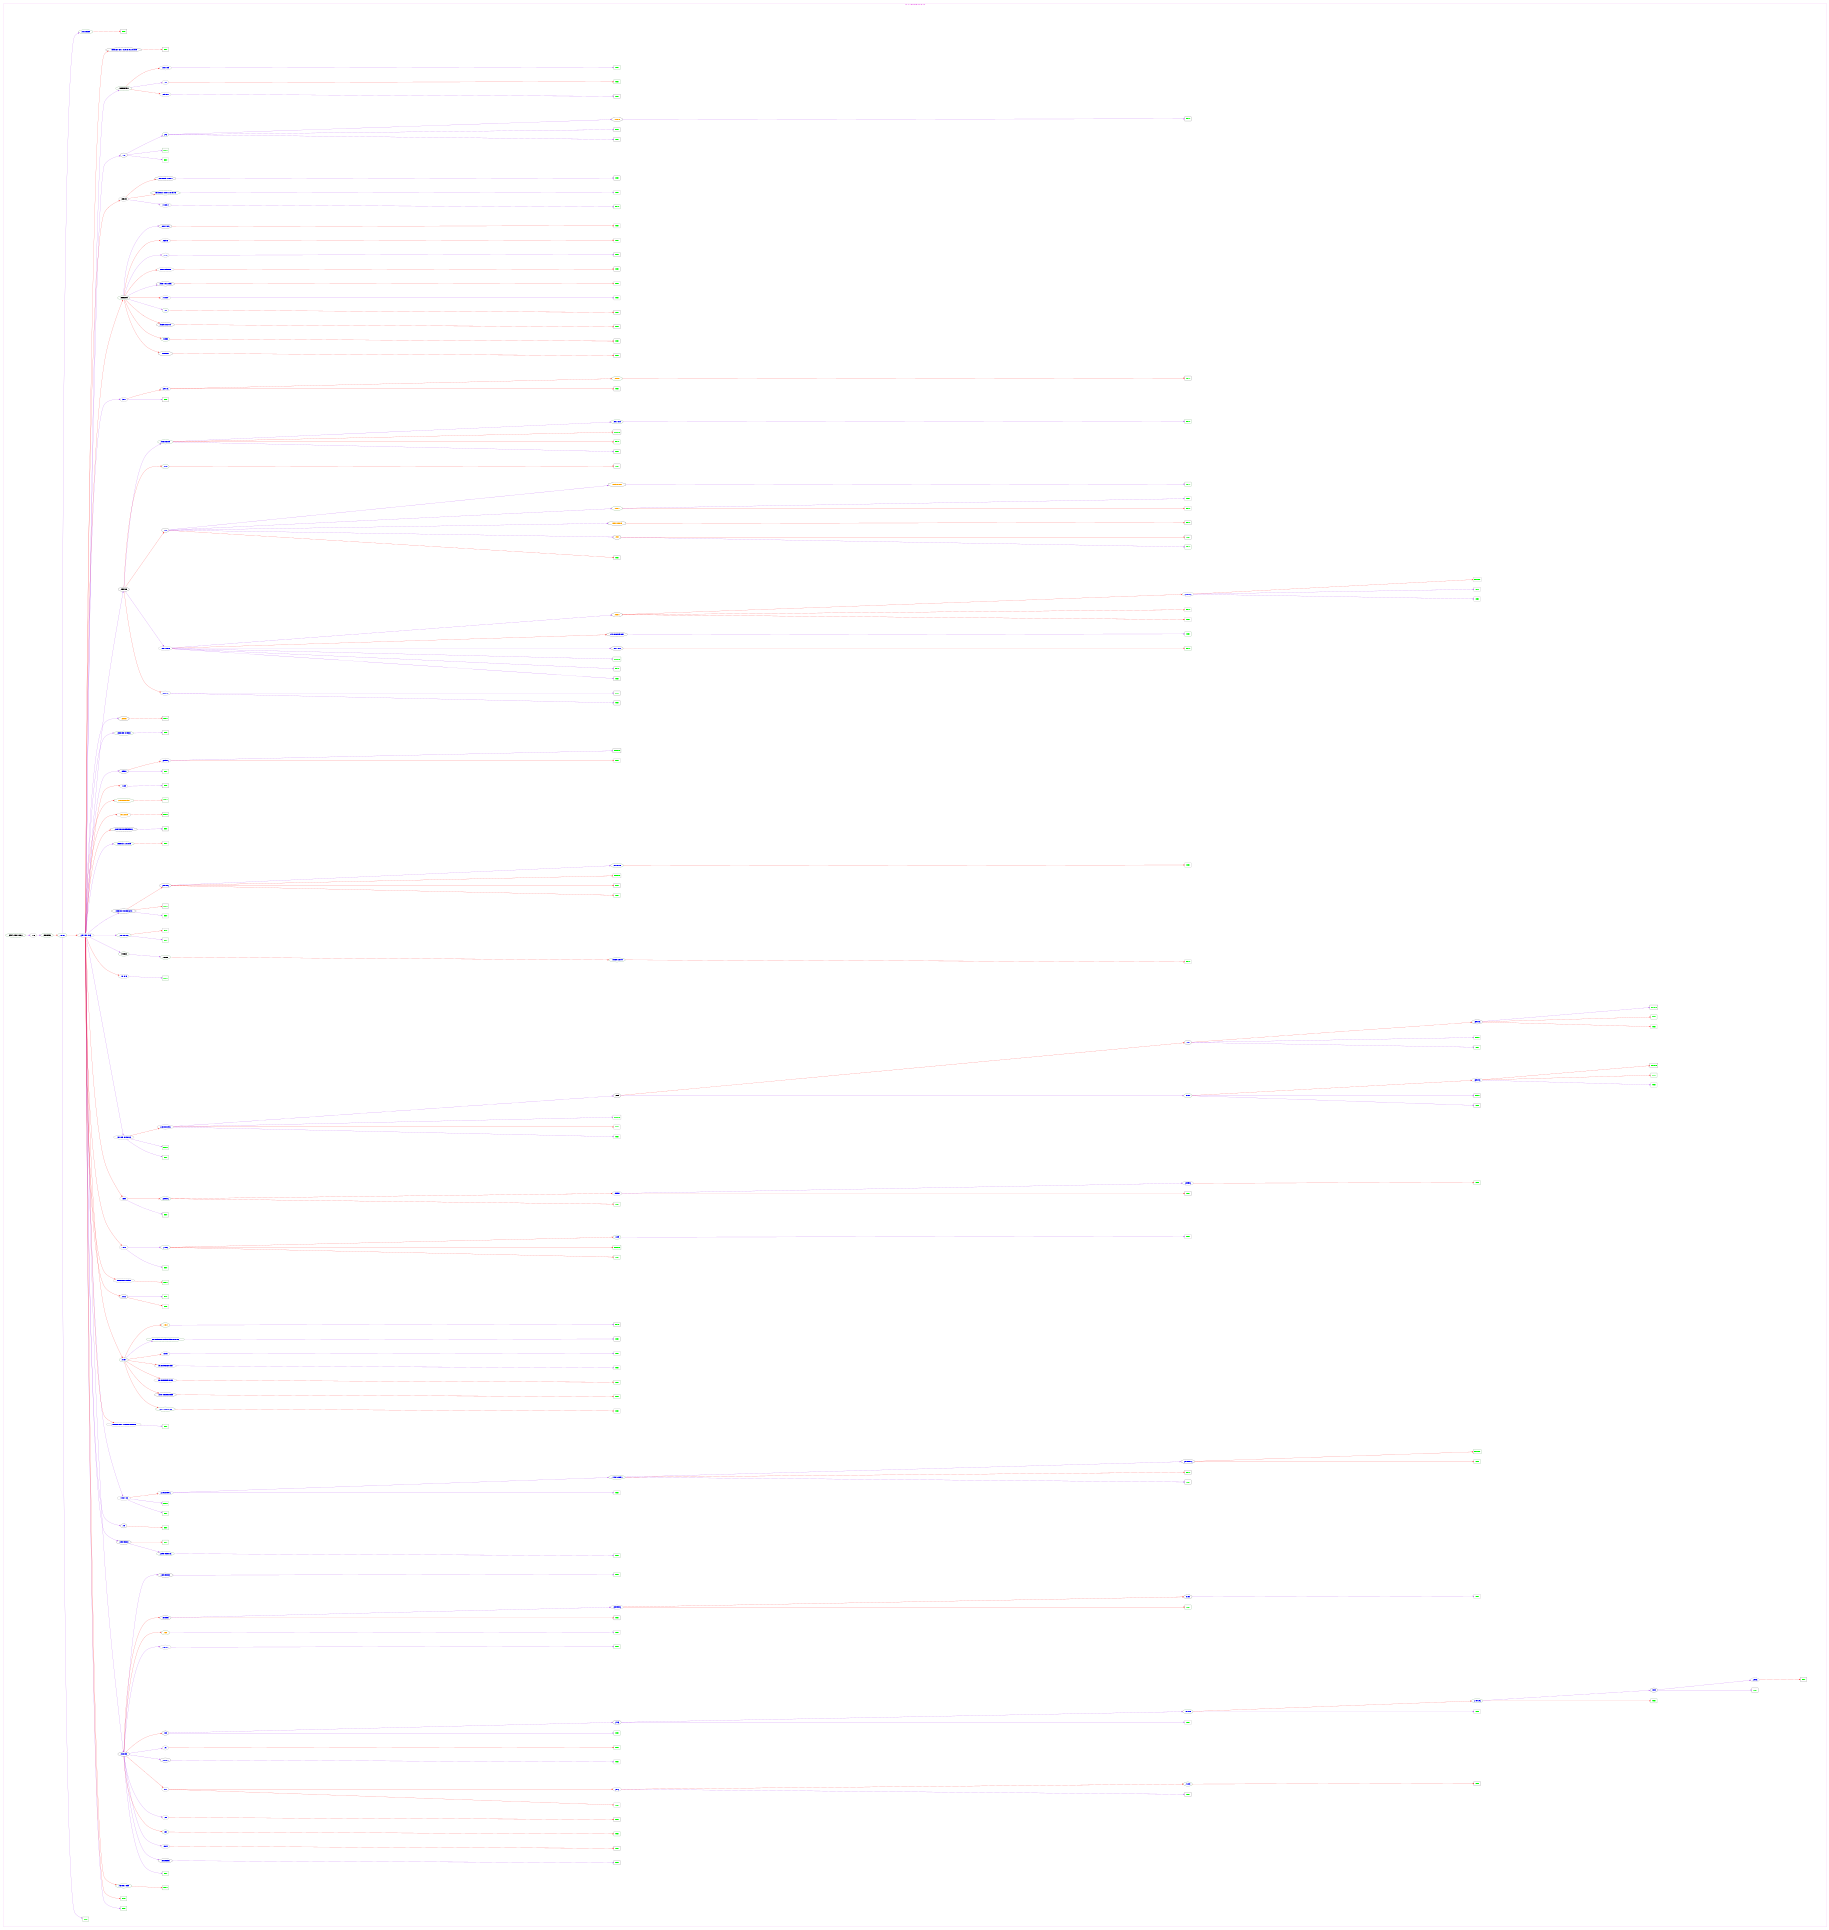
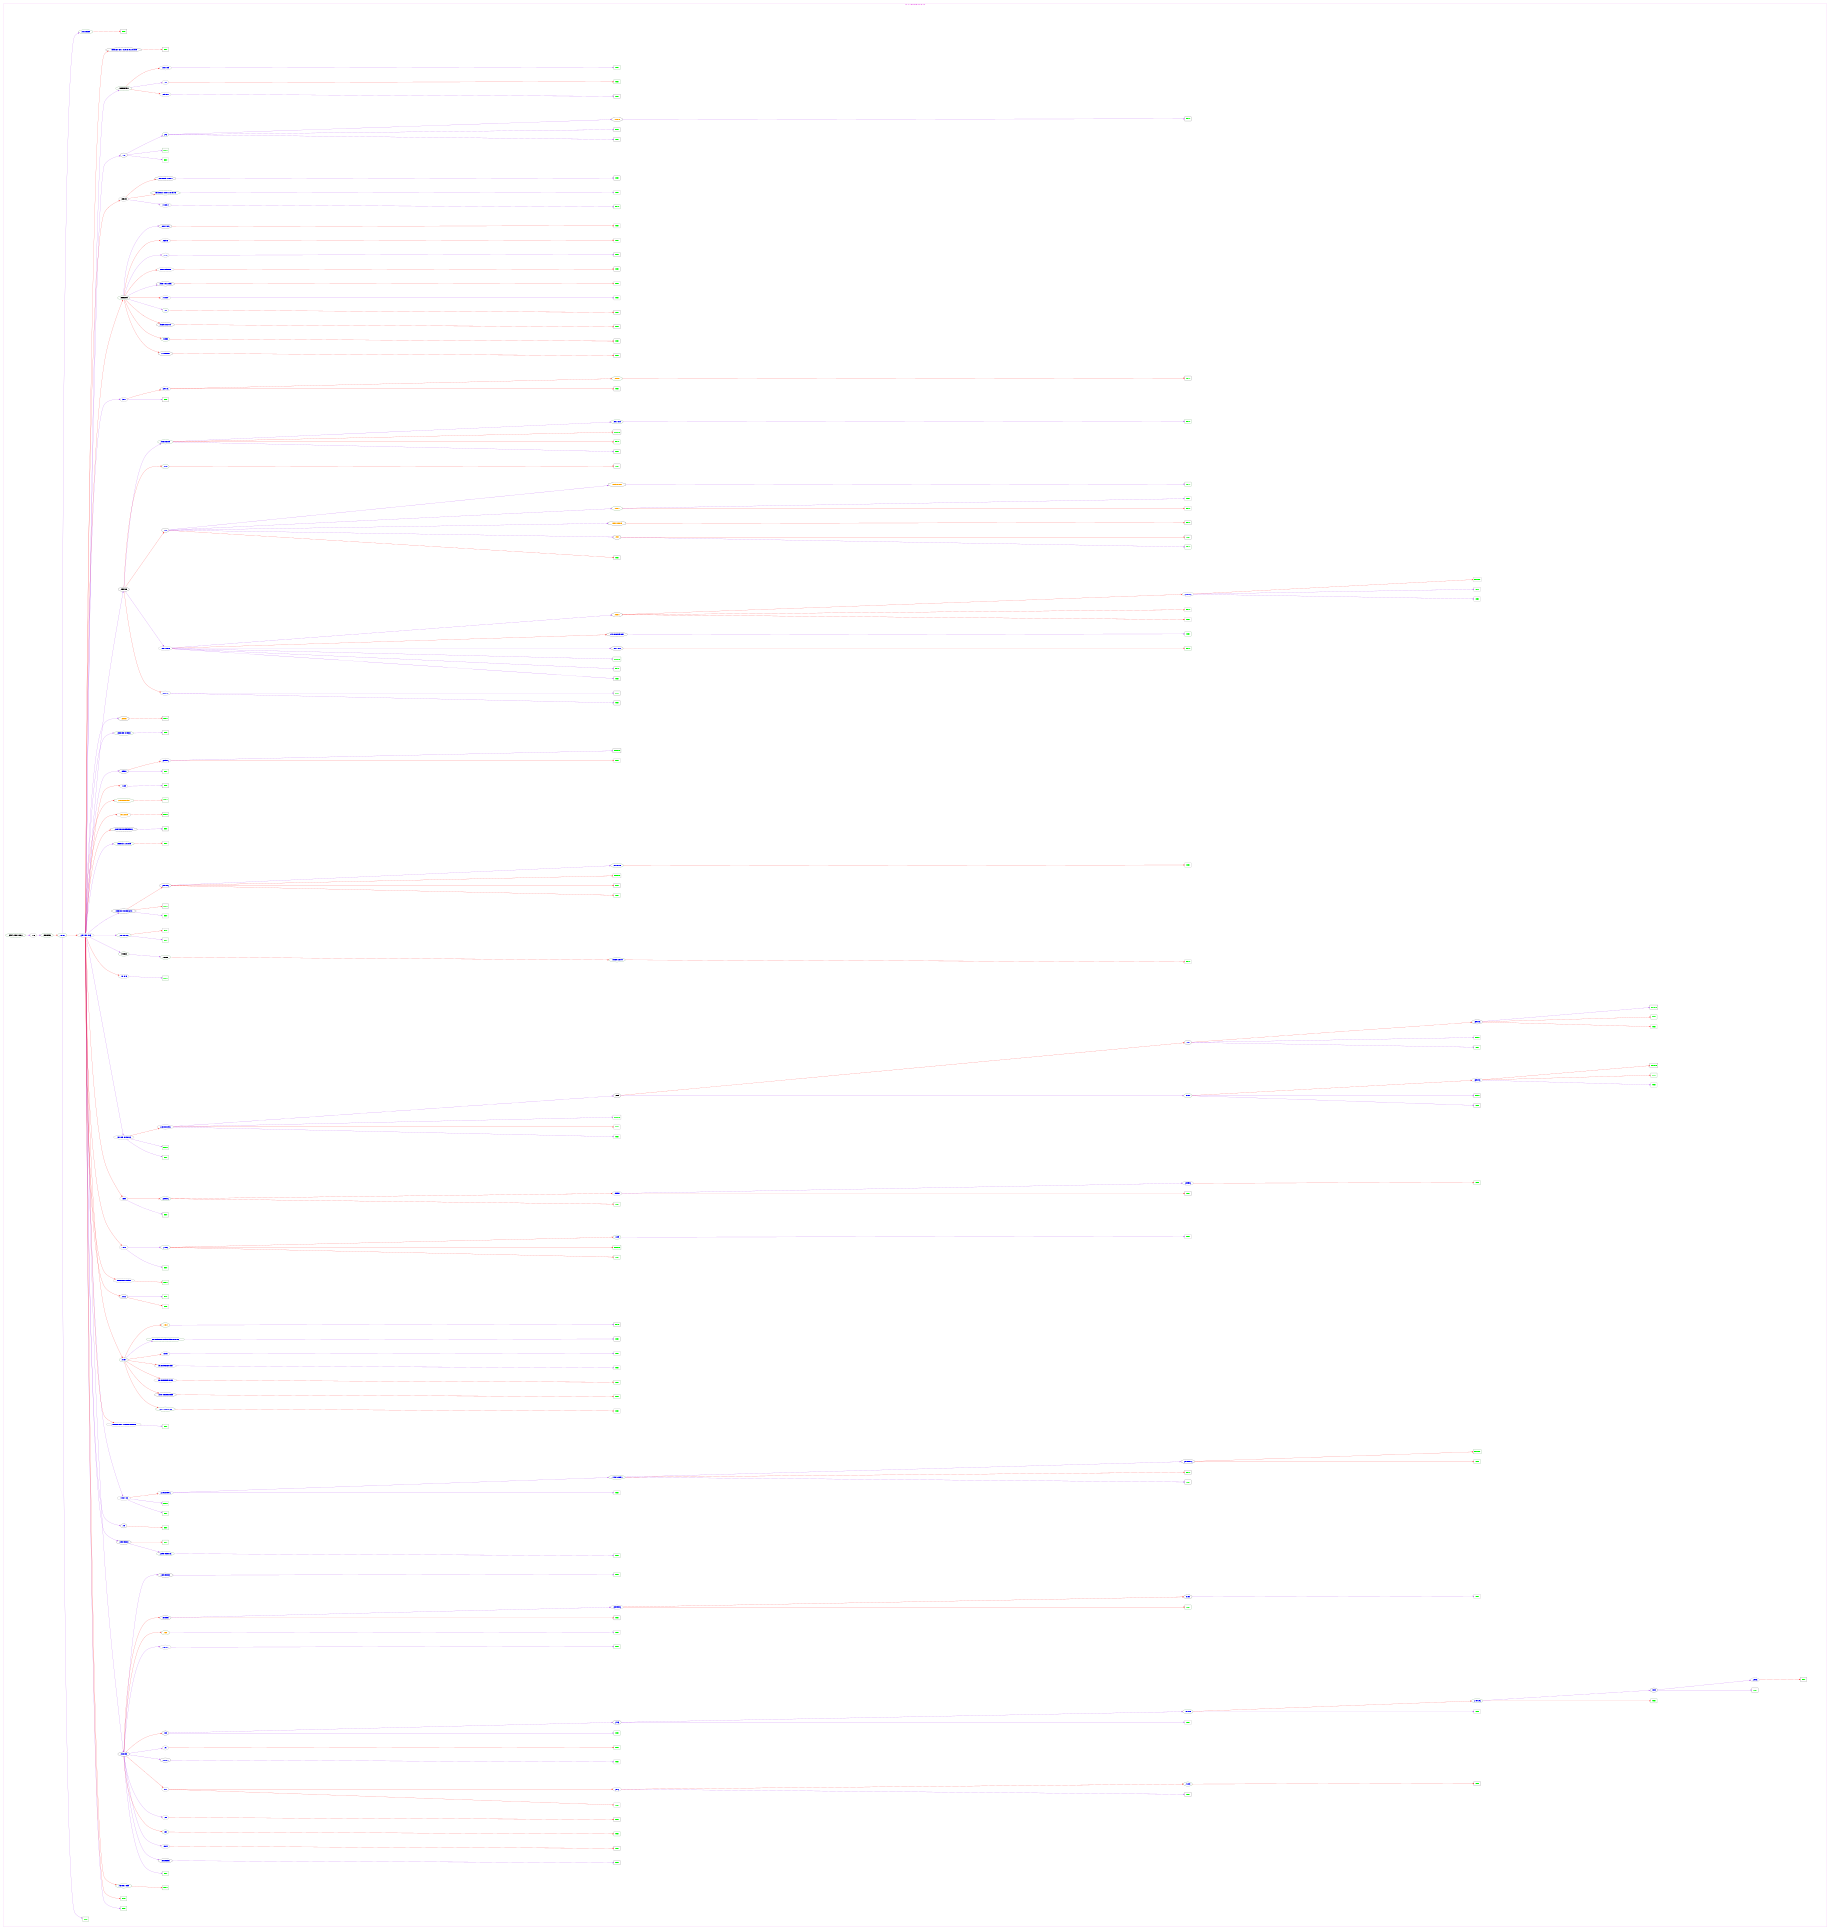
node "/ipAddress": label "/ipAddress" -> "/kvmExpress"
